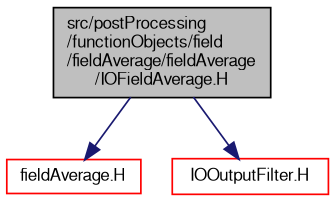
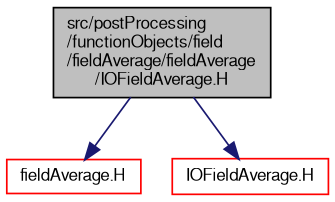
node "IOOutputFilter.H": label "IOOutputFilter.H" -> "IOFieldAverage.H"
